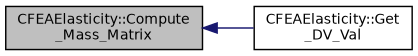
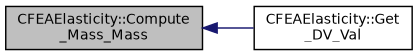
node "CFEAElasticity::Compute _Mass_Matrix": label "CFEAElasticity::Compute _Mass_Matrix" -> "CFEAElasticity::Compute _Mass_Mass"
